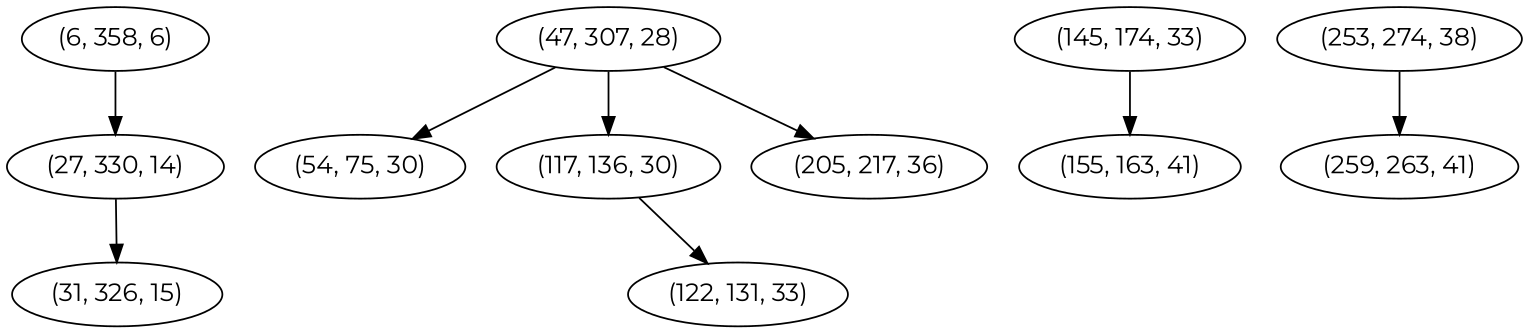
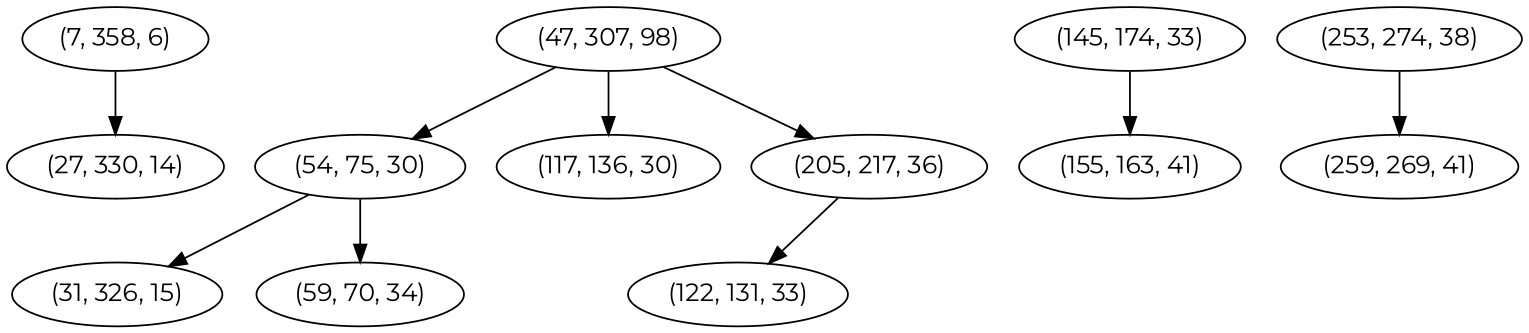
node "(6, 358, 6)": label "(6, 358, 6)" -> "(7, 358, 6)"
node "(47, 307, 28)": label "(47, 307, 28)" -> "(47, 307, 98)"
node "(259, 263, 41)": label "(259, 263, 41)" -> "(259, 269, 41)"
edge "(27, 330, 14)" -> "(31, 326, 15)": now "(54, 75, 30)" -> "(31, 326, 15)"
edge "(117, 136, 30)" -> "(122, 131, 33)": now "(205, 217, 36)" -> "(122, 131, 33)"
node "(59, 70, 34)": added
